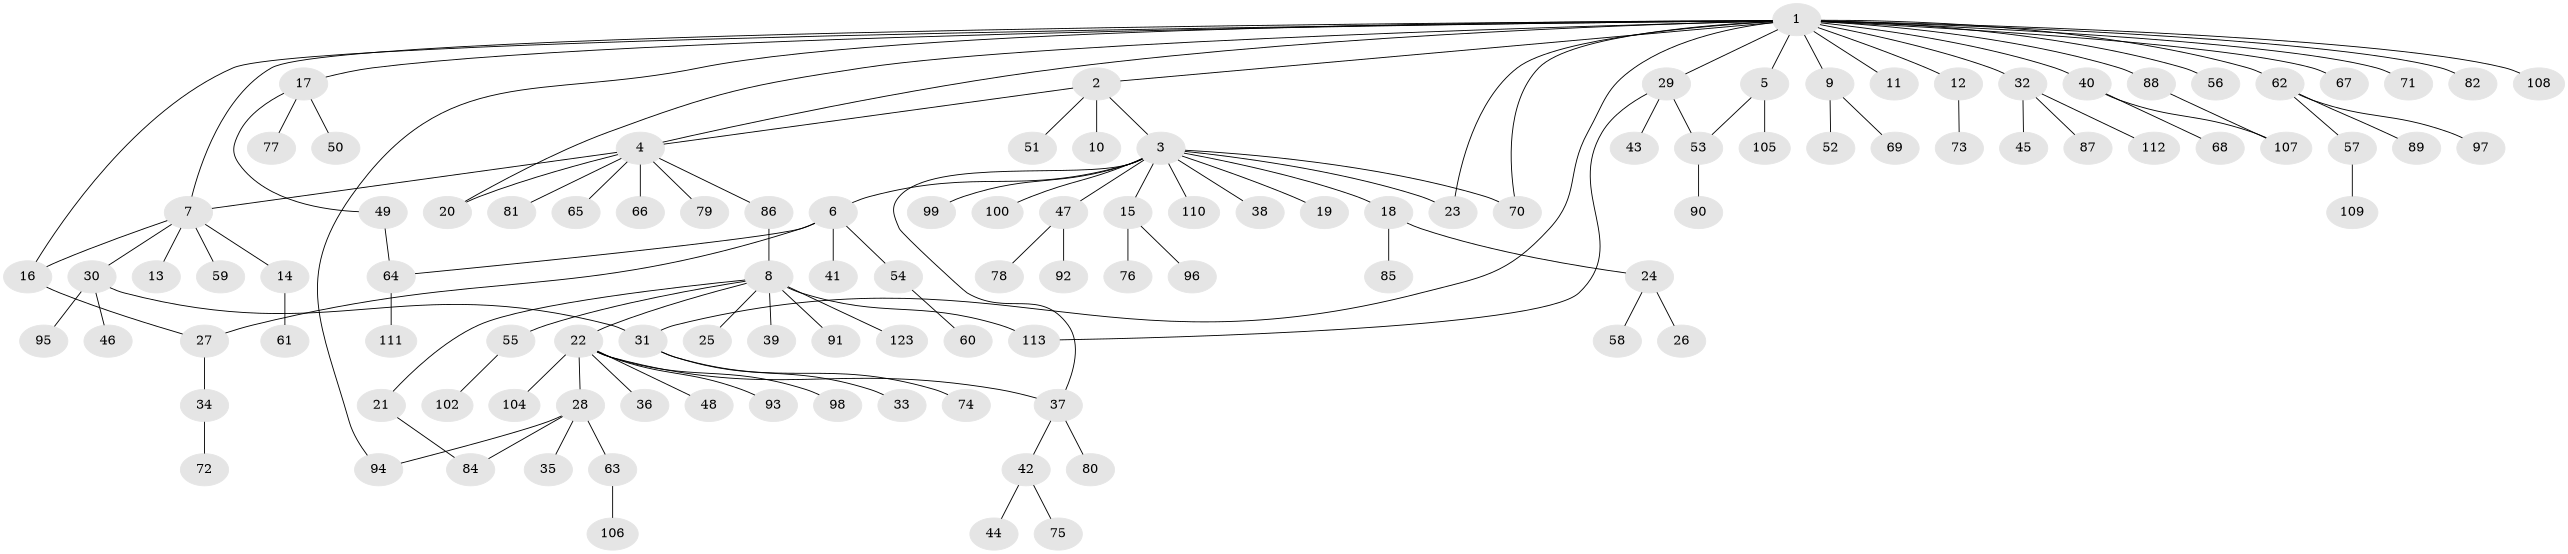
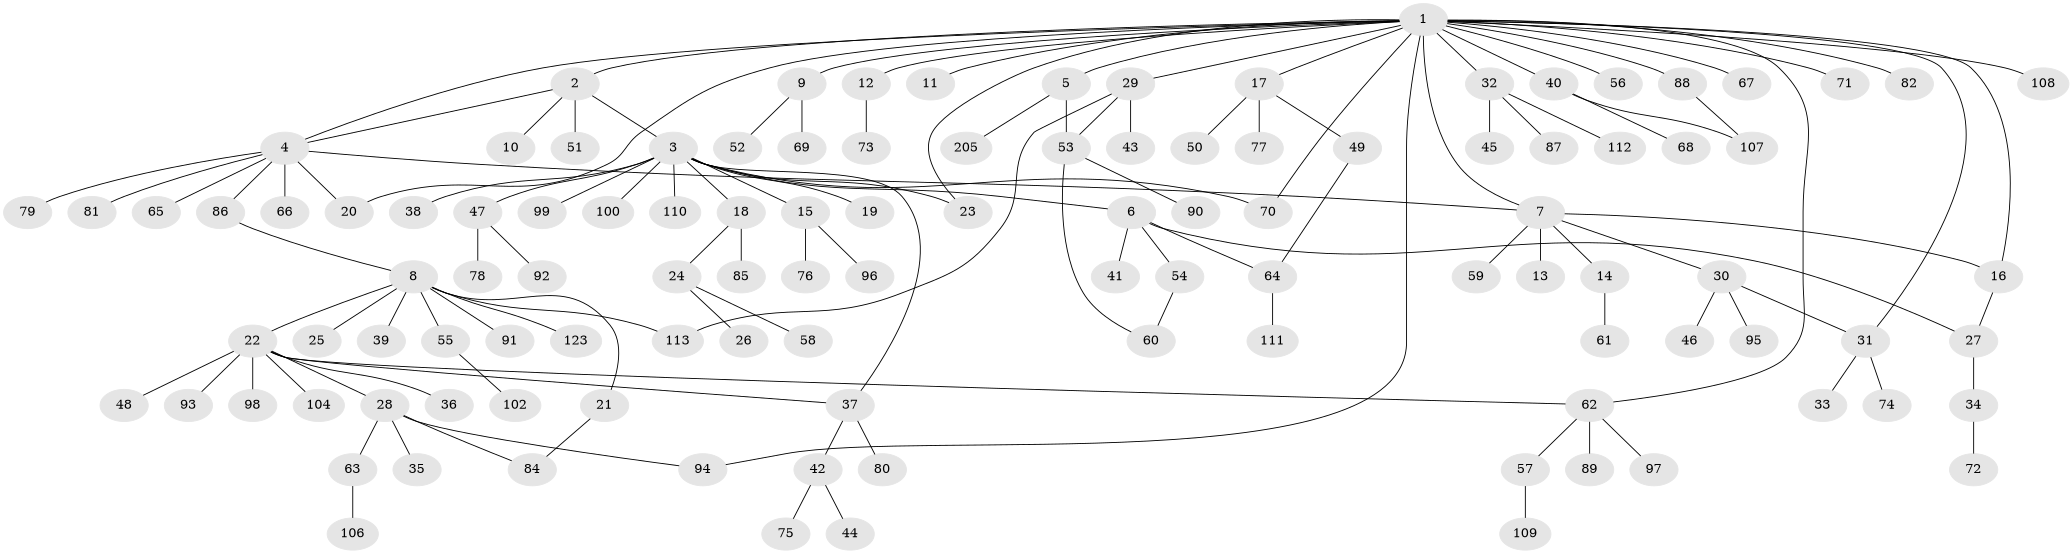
node "105": label "105" -> "205"
edge "53" -- "60": added
edge "22" -- "62": added
